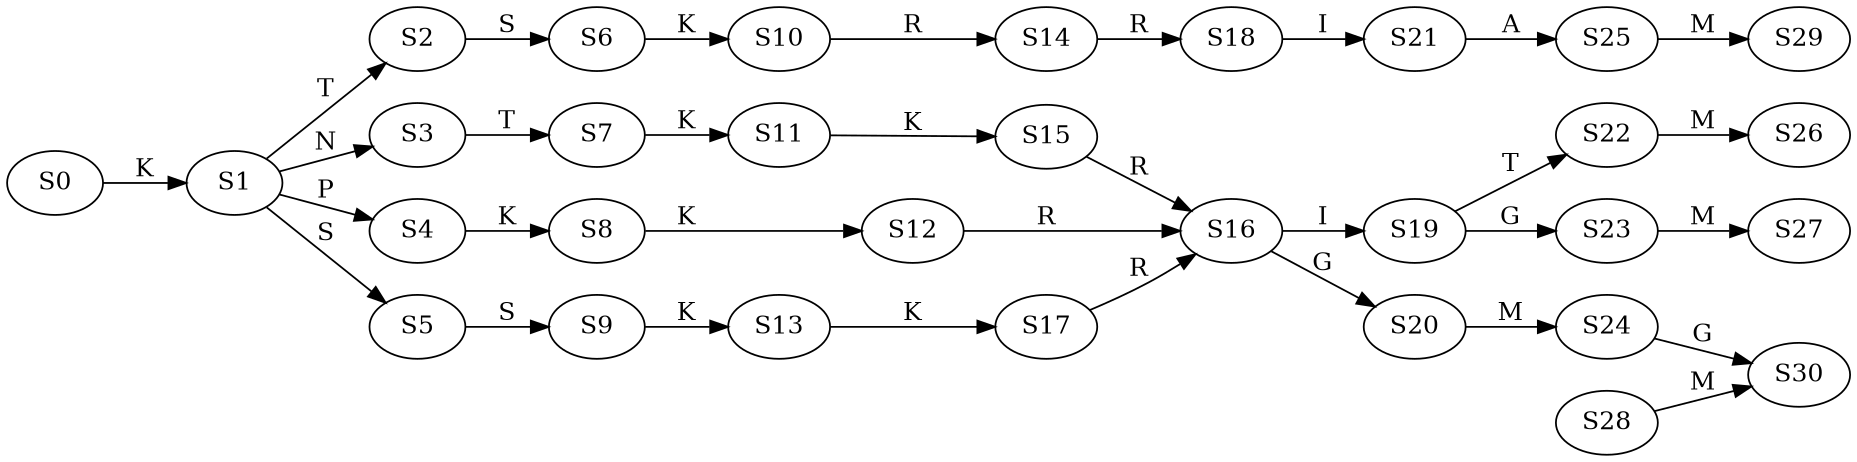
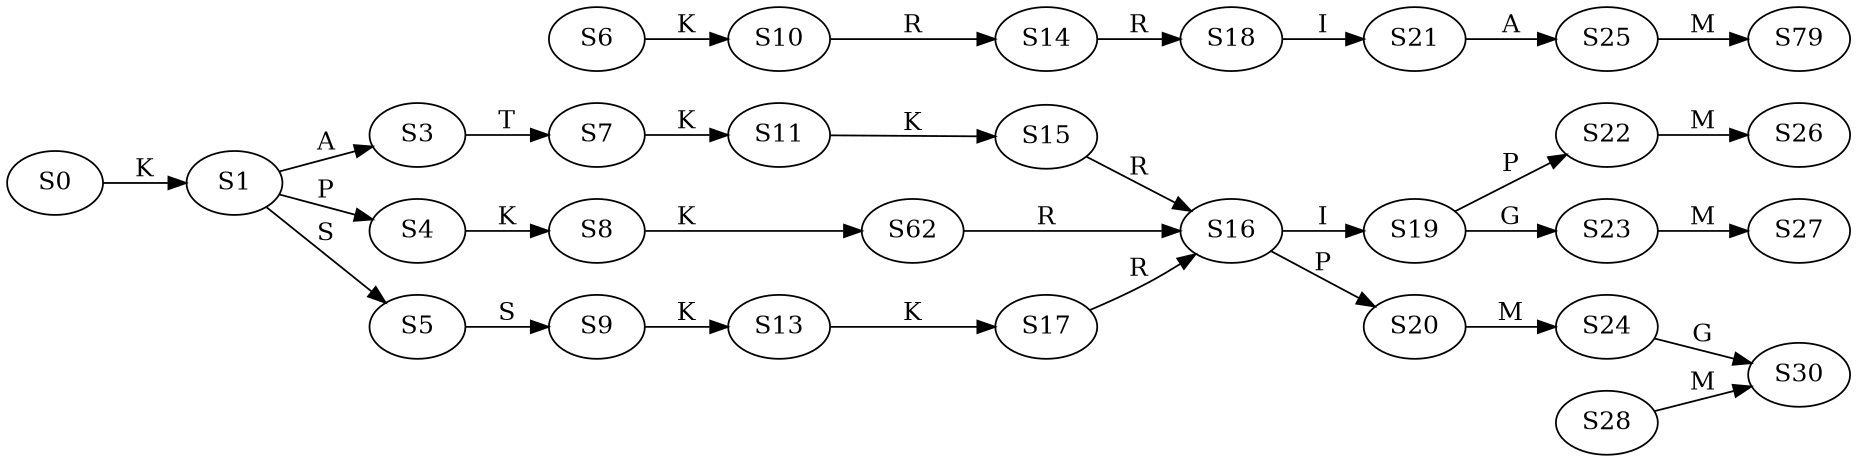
node "S2": removed
node "S29": label "S29" -> "S79"
edge "S1" -> "S3": label "N" -> "A"
edge "S19" -> "S22": label "T" -> "P"
node "S12": label "S12" -> "S62"
edge "S16" -> "S20": label "G" -> "P"
